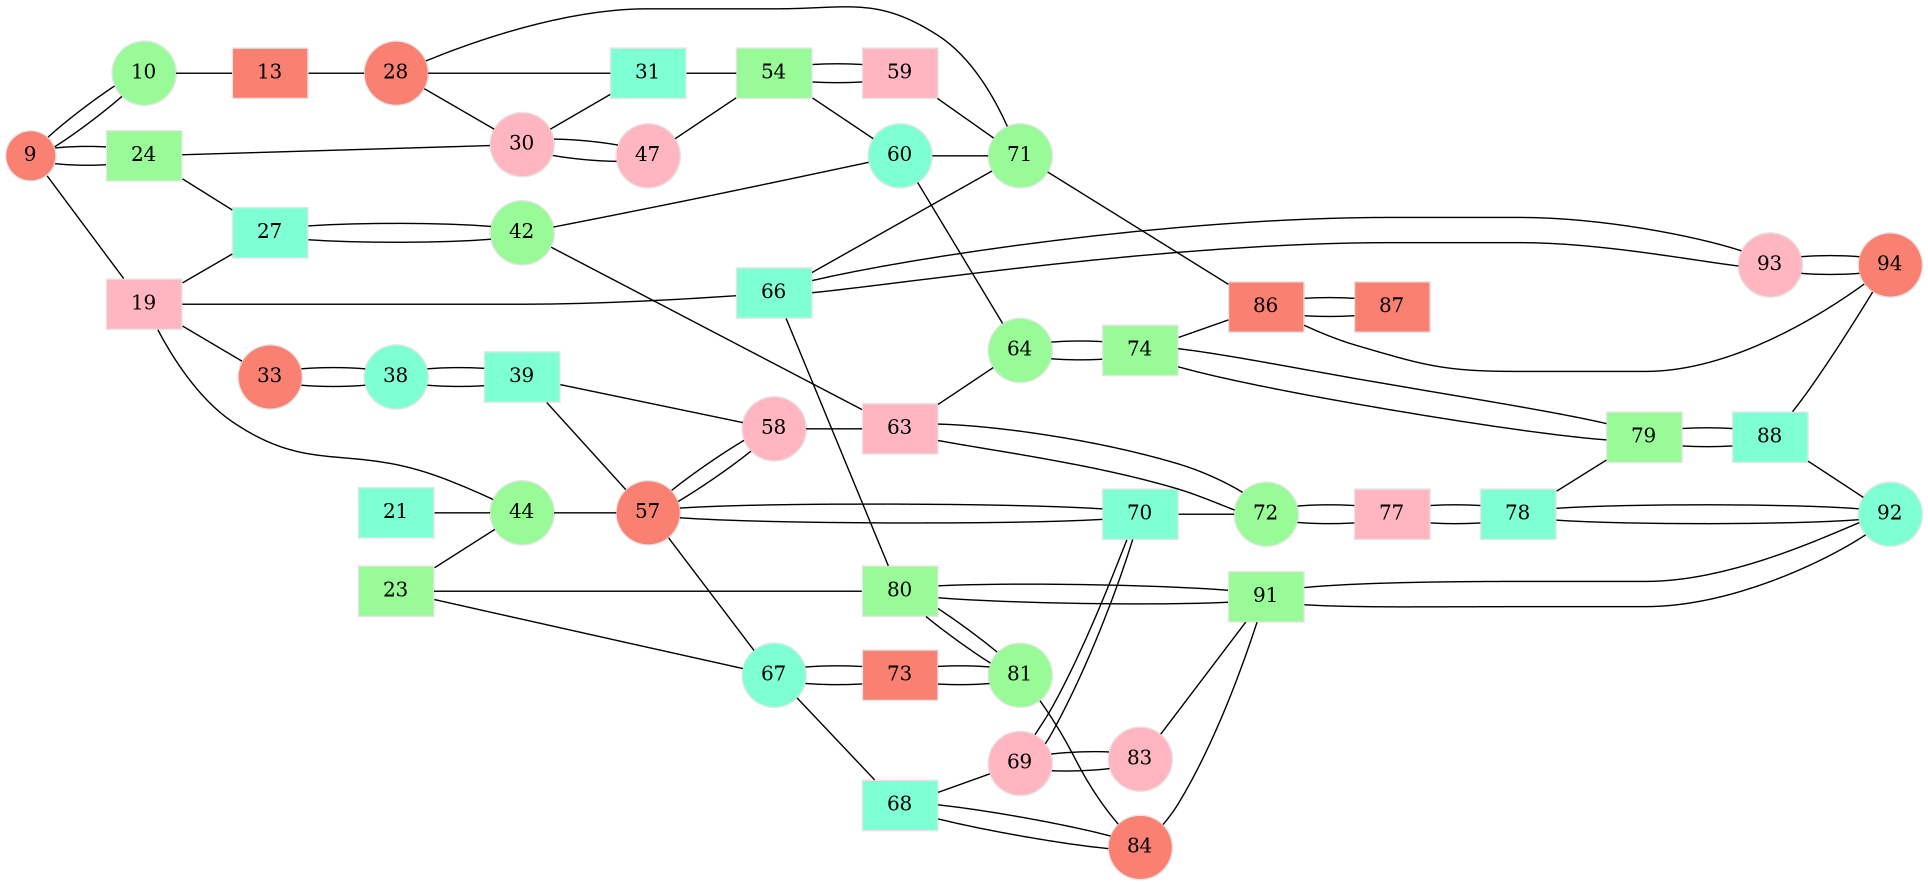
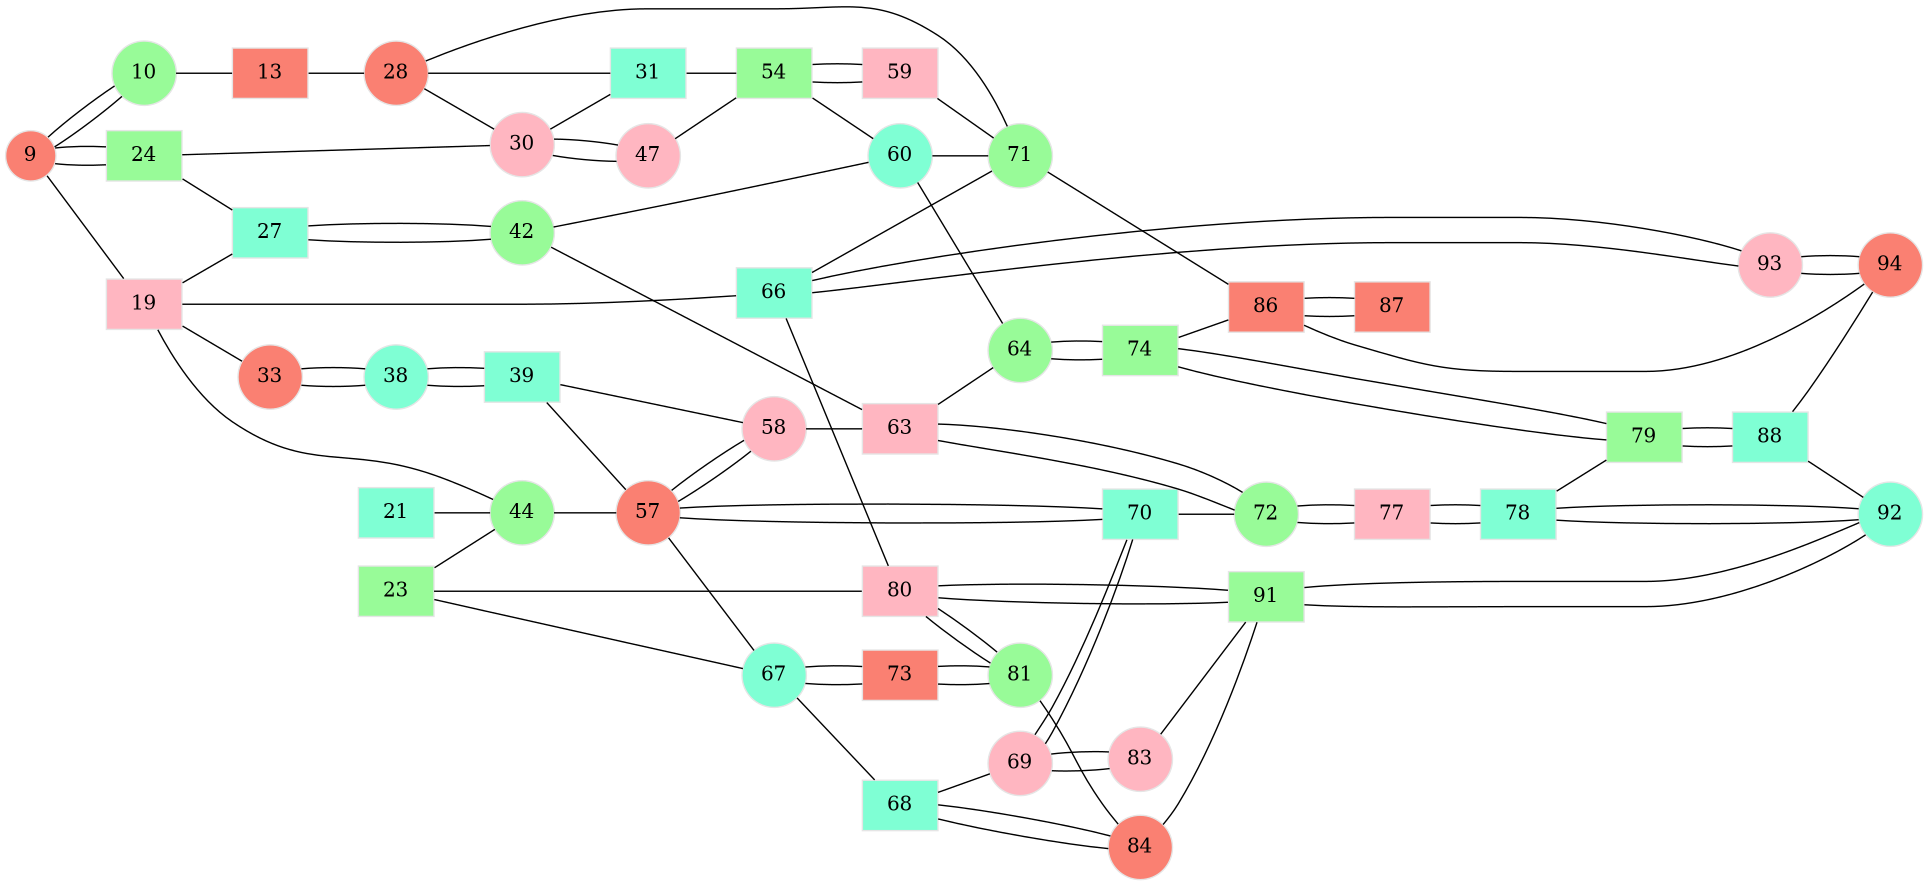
node "80": fillcolor palegreen -> lightpink
